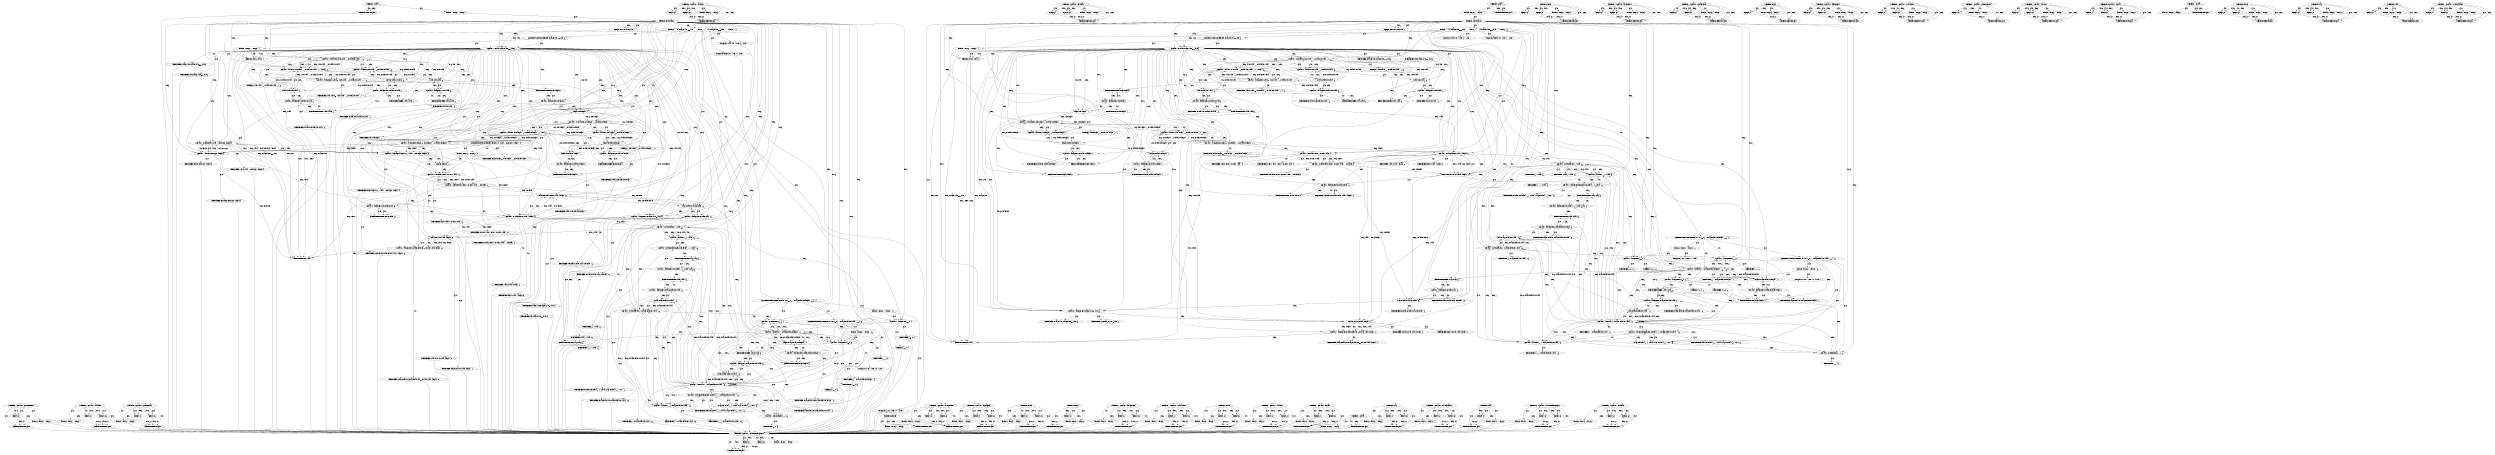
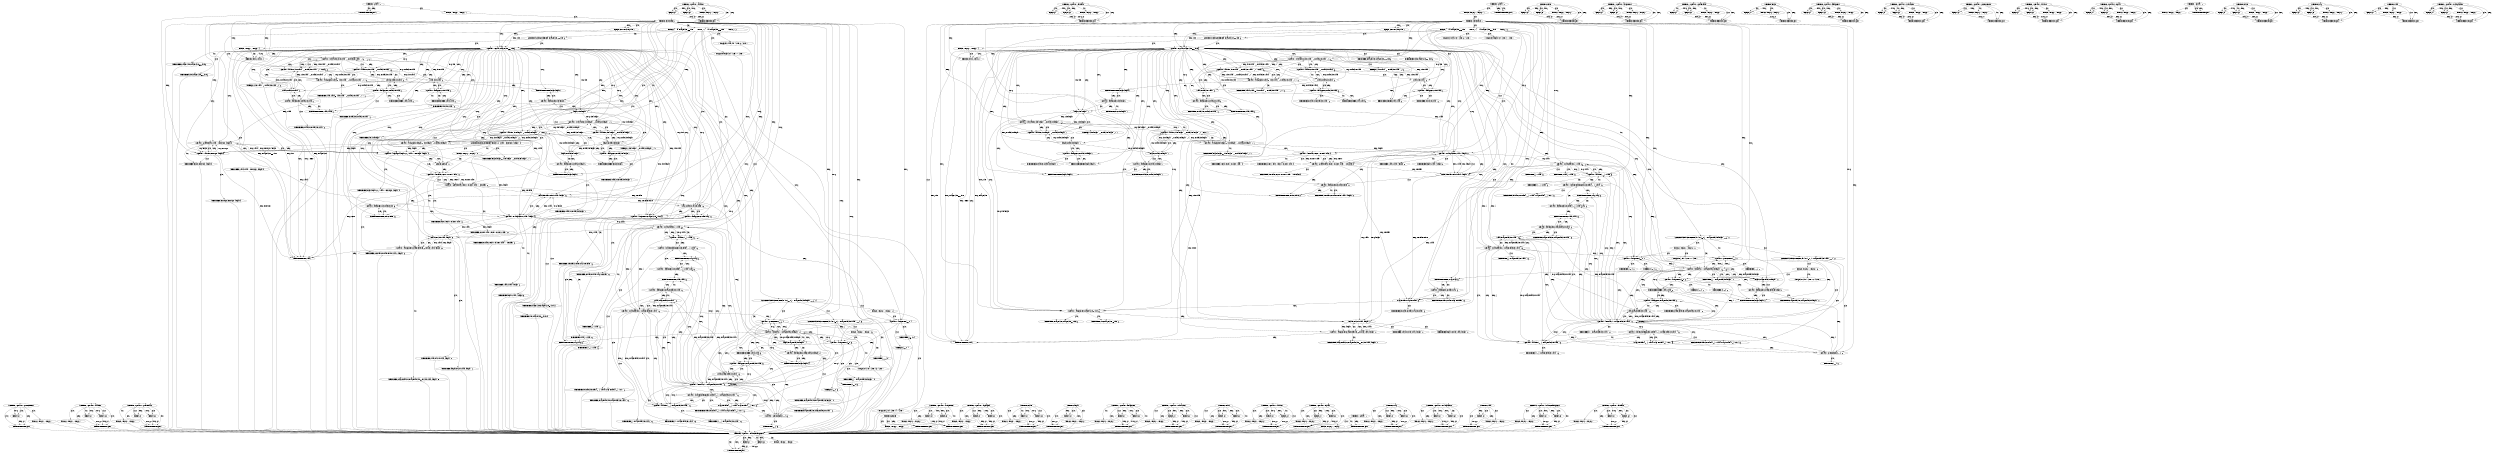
edge "(<operator>.greaterThan,width > INT_MAX / height)" -> "(IDENTIFIER,width,width > INT_MAX / height)": now "(<operator>.greaterThan,width > INT_MAX / height)" -> "(IDENTIFIER,height,INT_MAX / height)"
